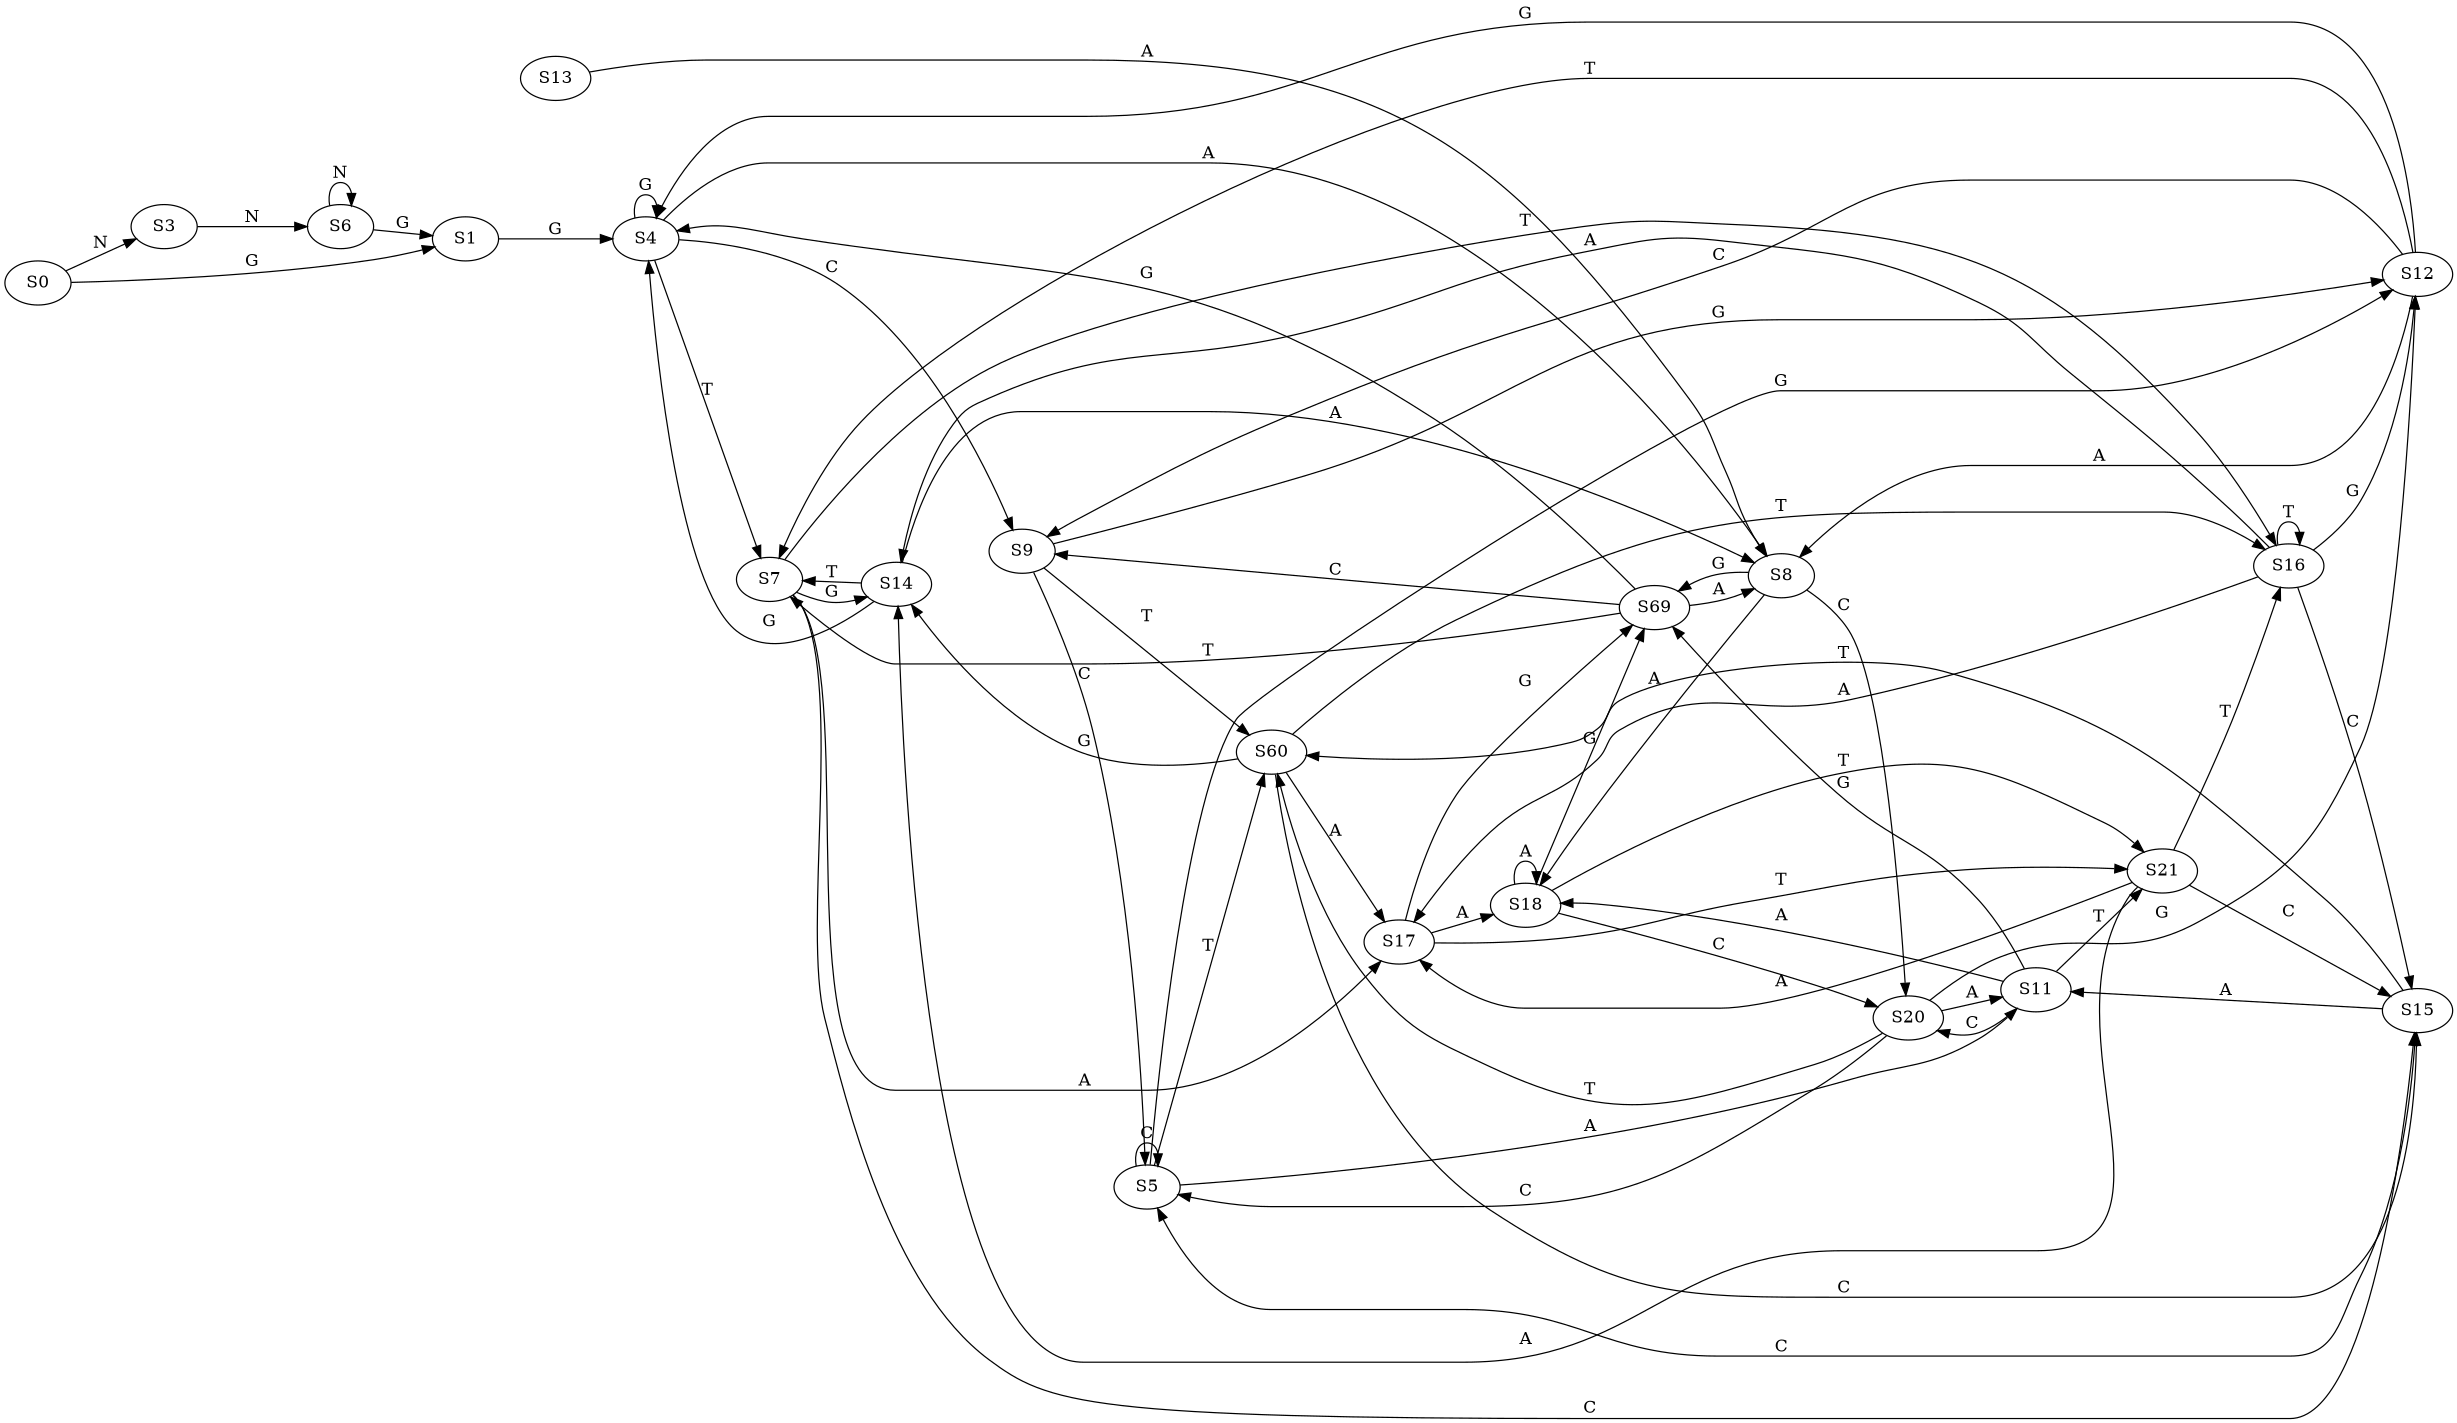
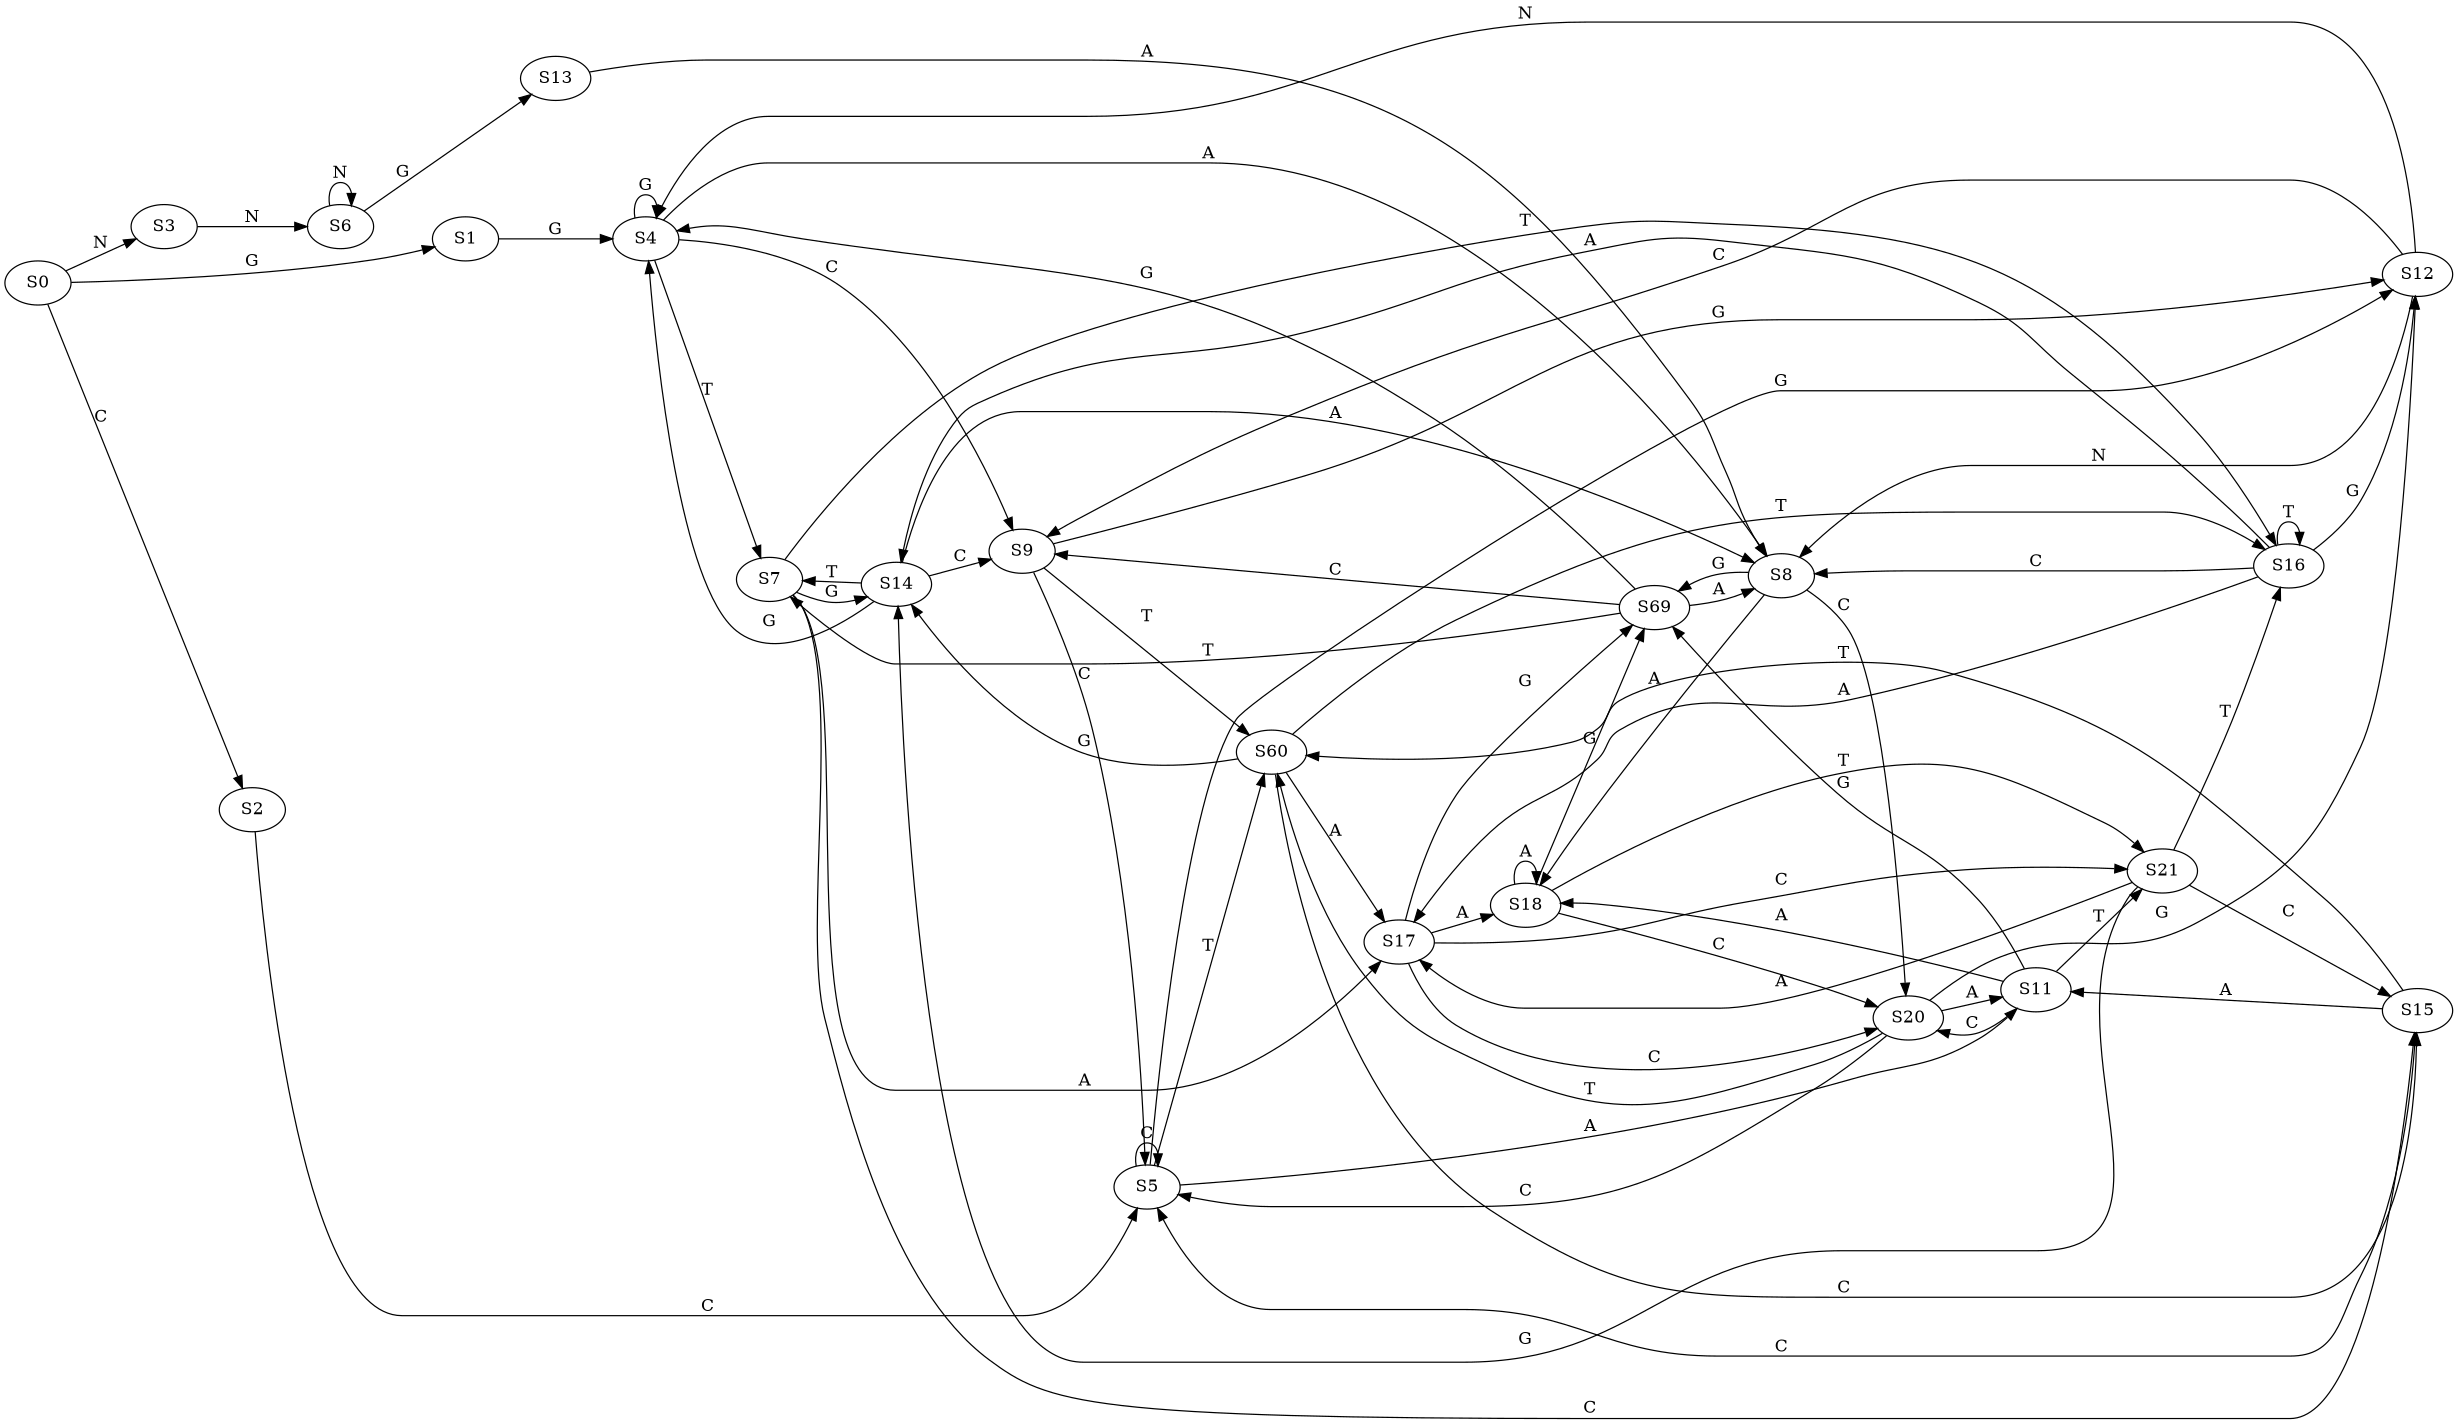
edge "S12" -> "S4": label "G" -> "N"
edge "S12" -> "S7": removed, label "T"
edge "S6" -> "S1": now "S6" -> "S13"
edge "S12" -> "S8": label "A" -> "N"
edge "S14" -> "S9": added, label "C"
edge "S16" -> "S15": now "S16" -> "S8"
node "S2": added
edge "S17" -> "S21": label "T" -> "C"
edge "S17" -> "S20": added, label "C"
edge "S21" -> "S14": label "A" -> "G"
